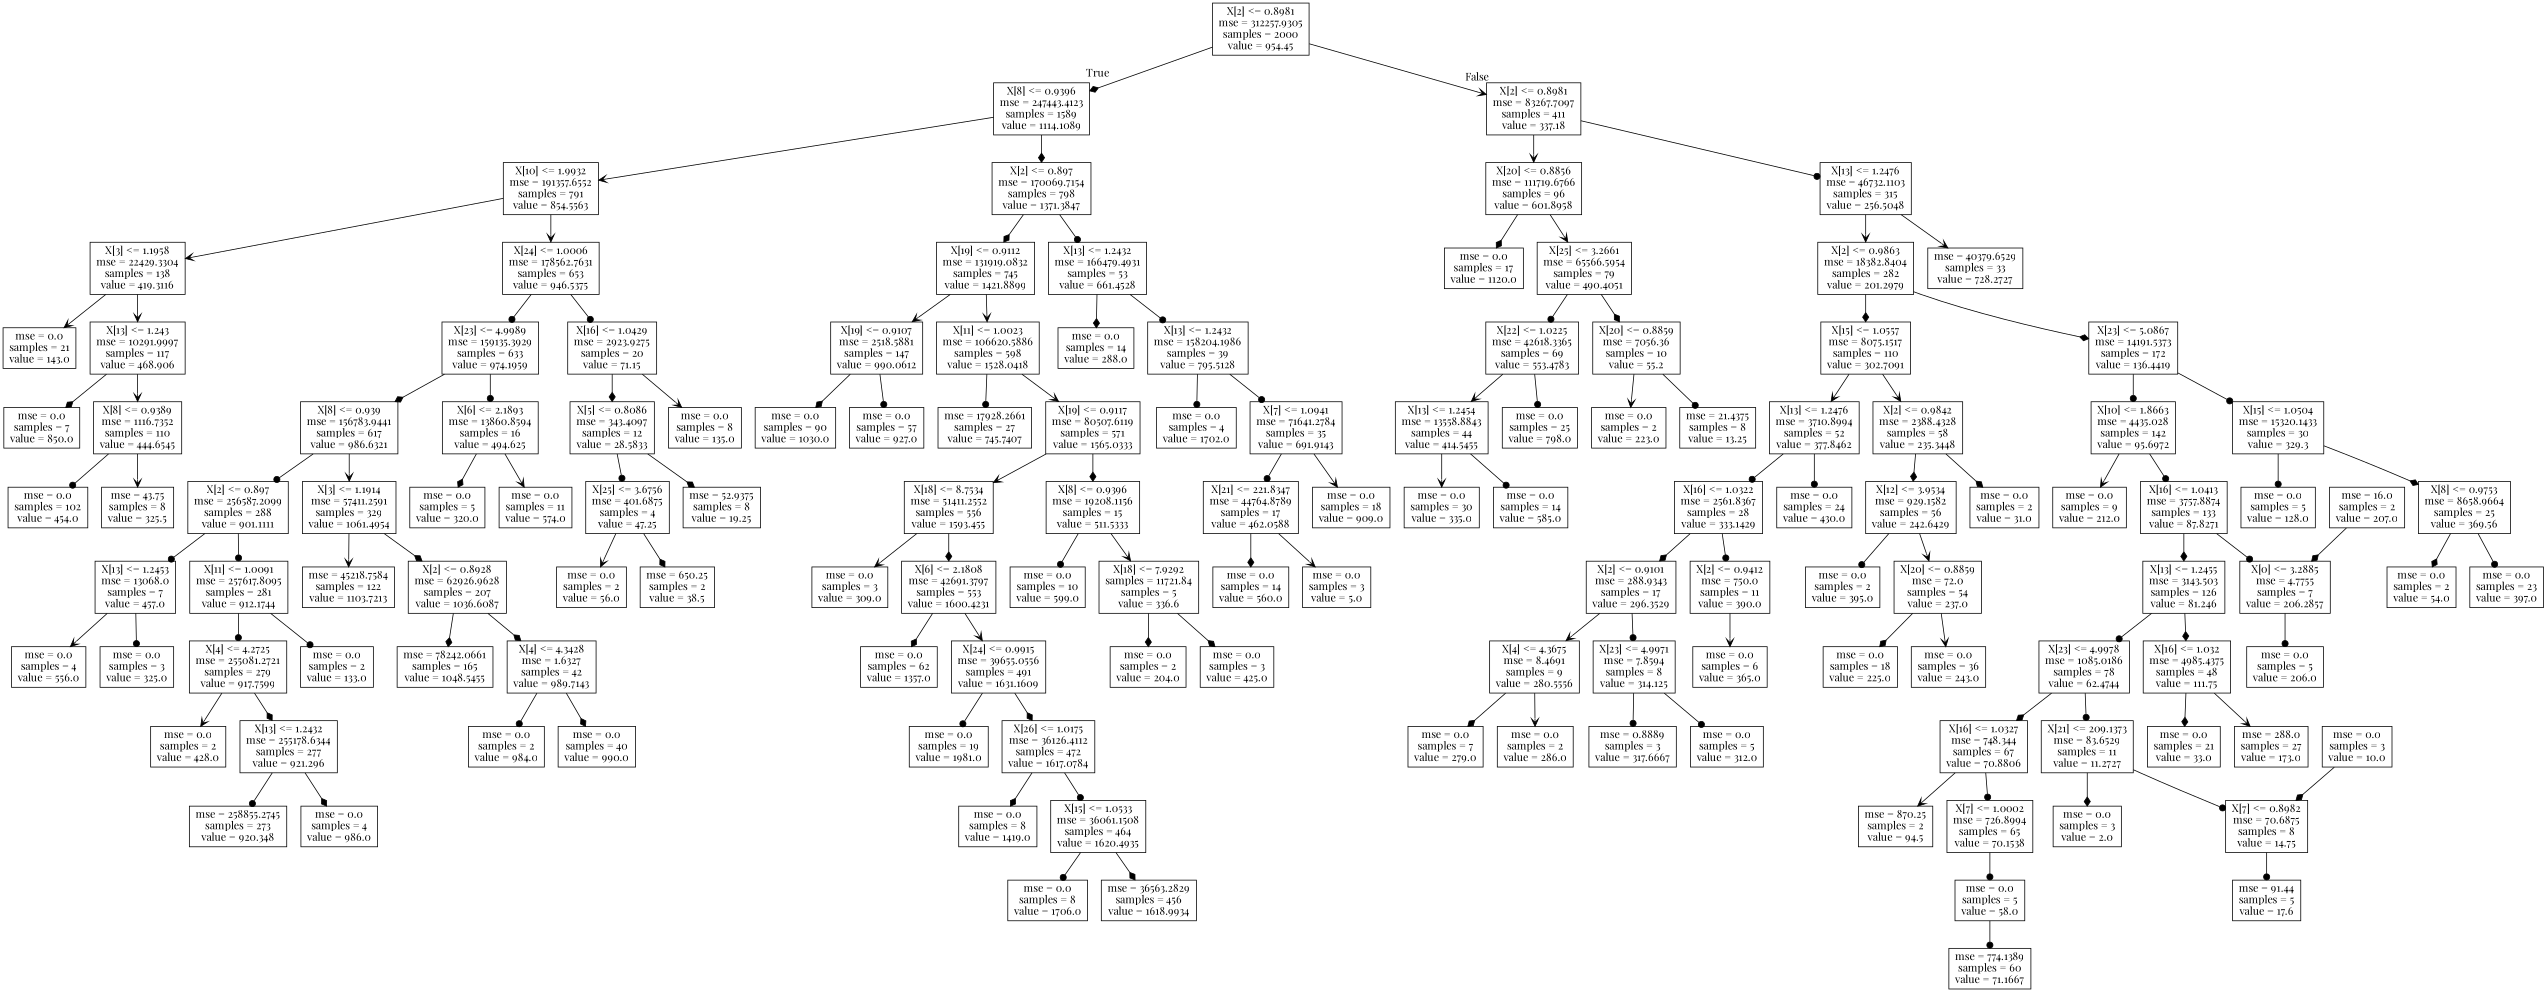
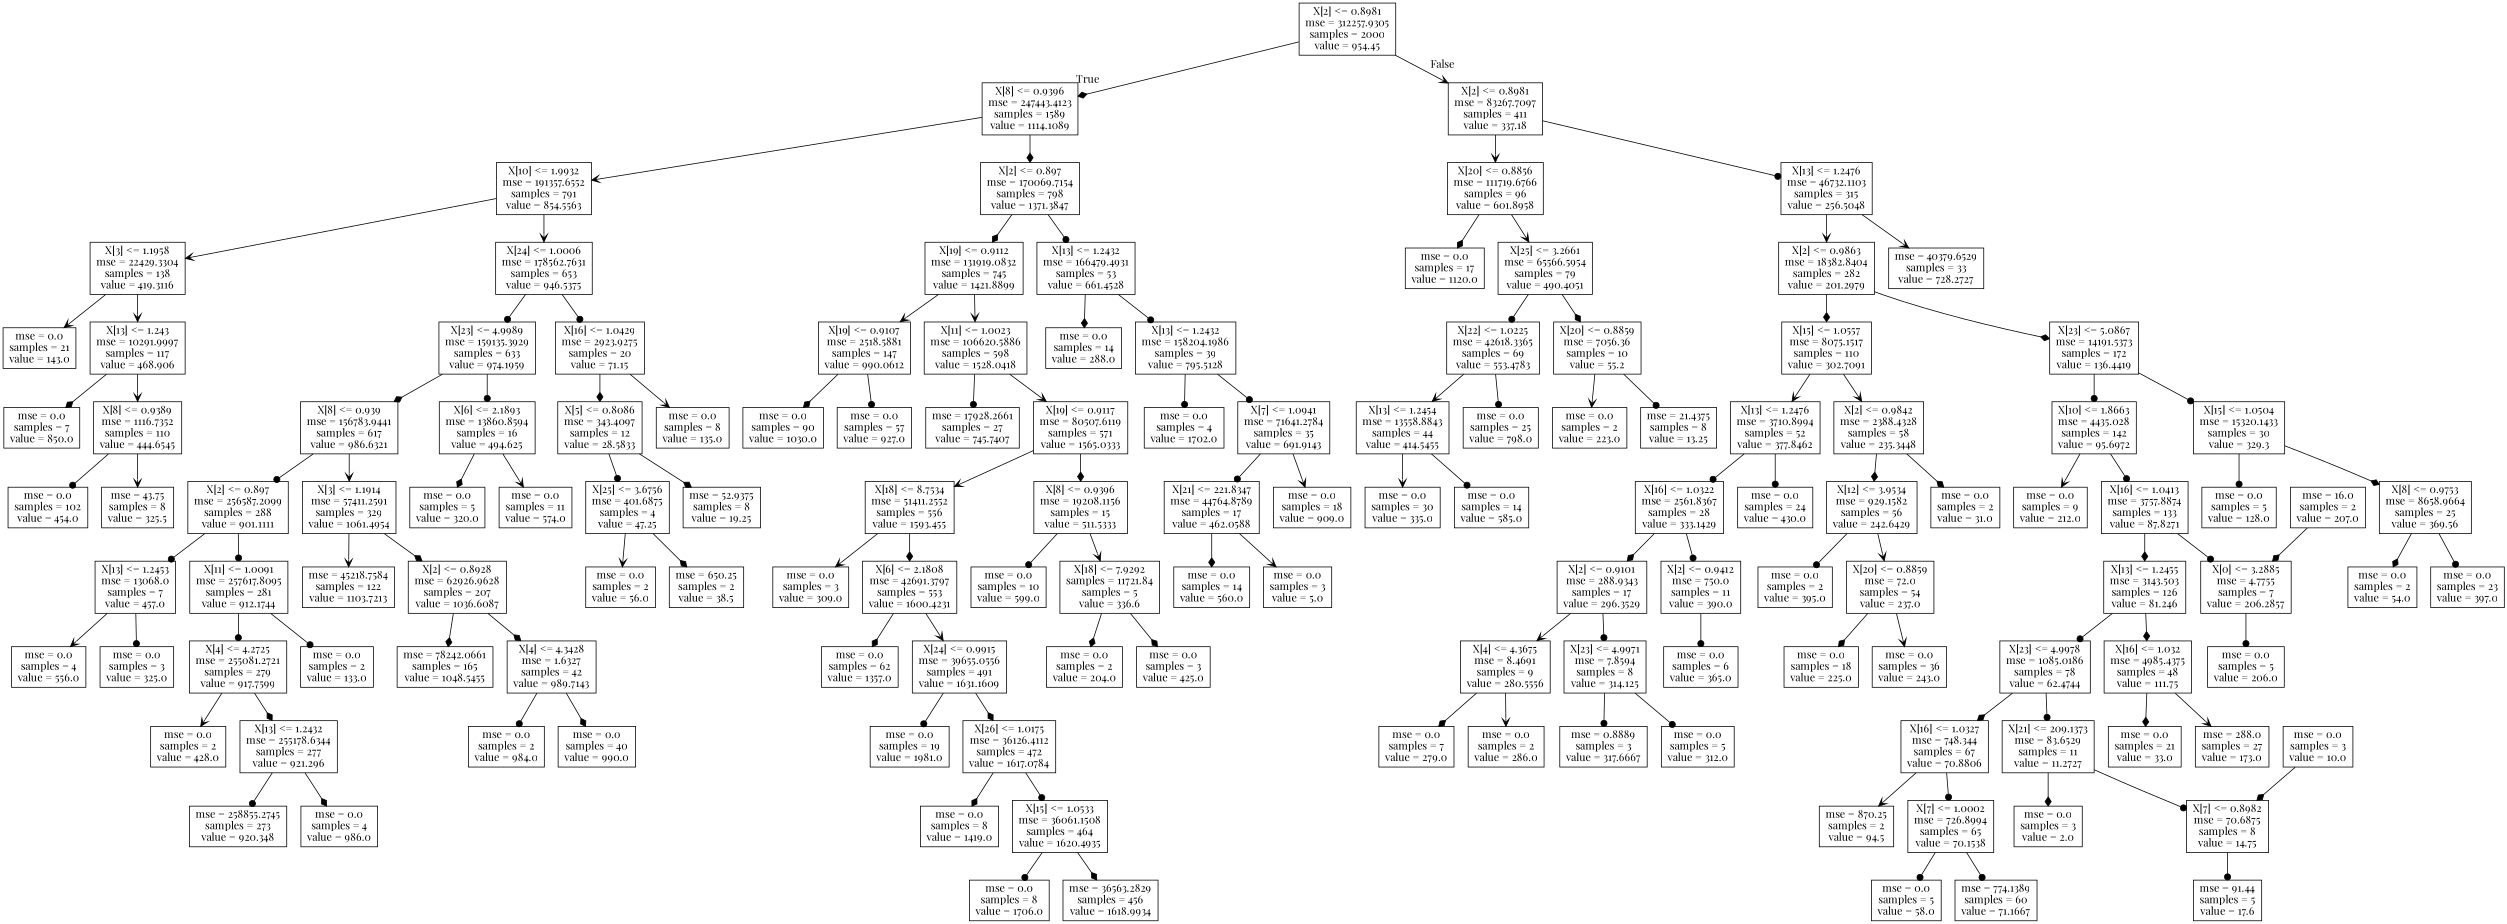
edge "X[2] <= 0.9412 mse = 750.0 samples = 11 value = 390.0" -> "mse = 0.0 samples = 6 value = 365.0": arrowhead vee -> dot
edge "mse = 0.0 samples = 5 value = 58.0" -> "mse = 774.1389 samples = 60 value = 71.1667": now "X[7] <= 1.0002 mse = 726.8994 samples = 65 value = 70.1538" -> "mse = 774.1389 samples = 60 value = 71.1667"
